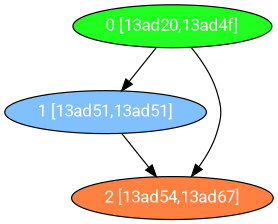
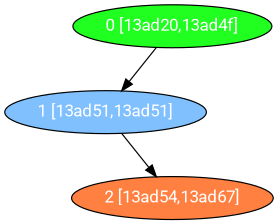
edge "0 [13ad20,13ad4f]" -> "2 [13ad54,13ad67]": removed
